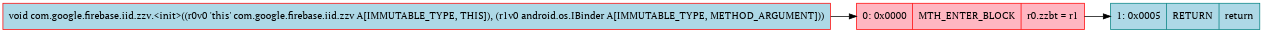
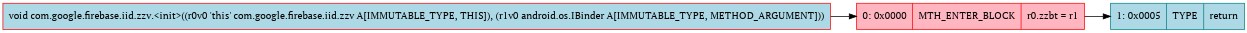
node "1: 0x0005": text "RETURN" -> "TYPE"
